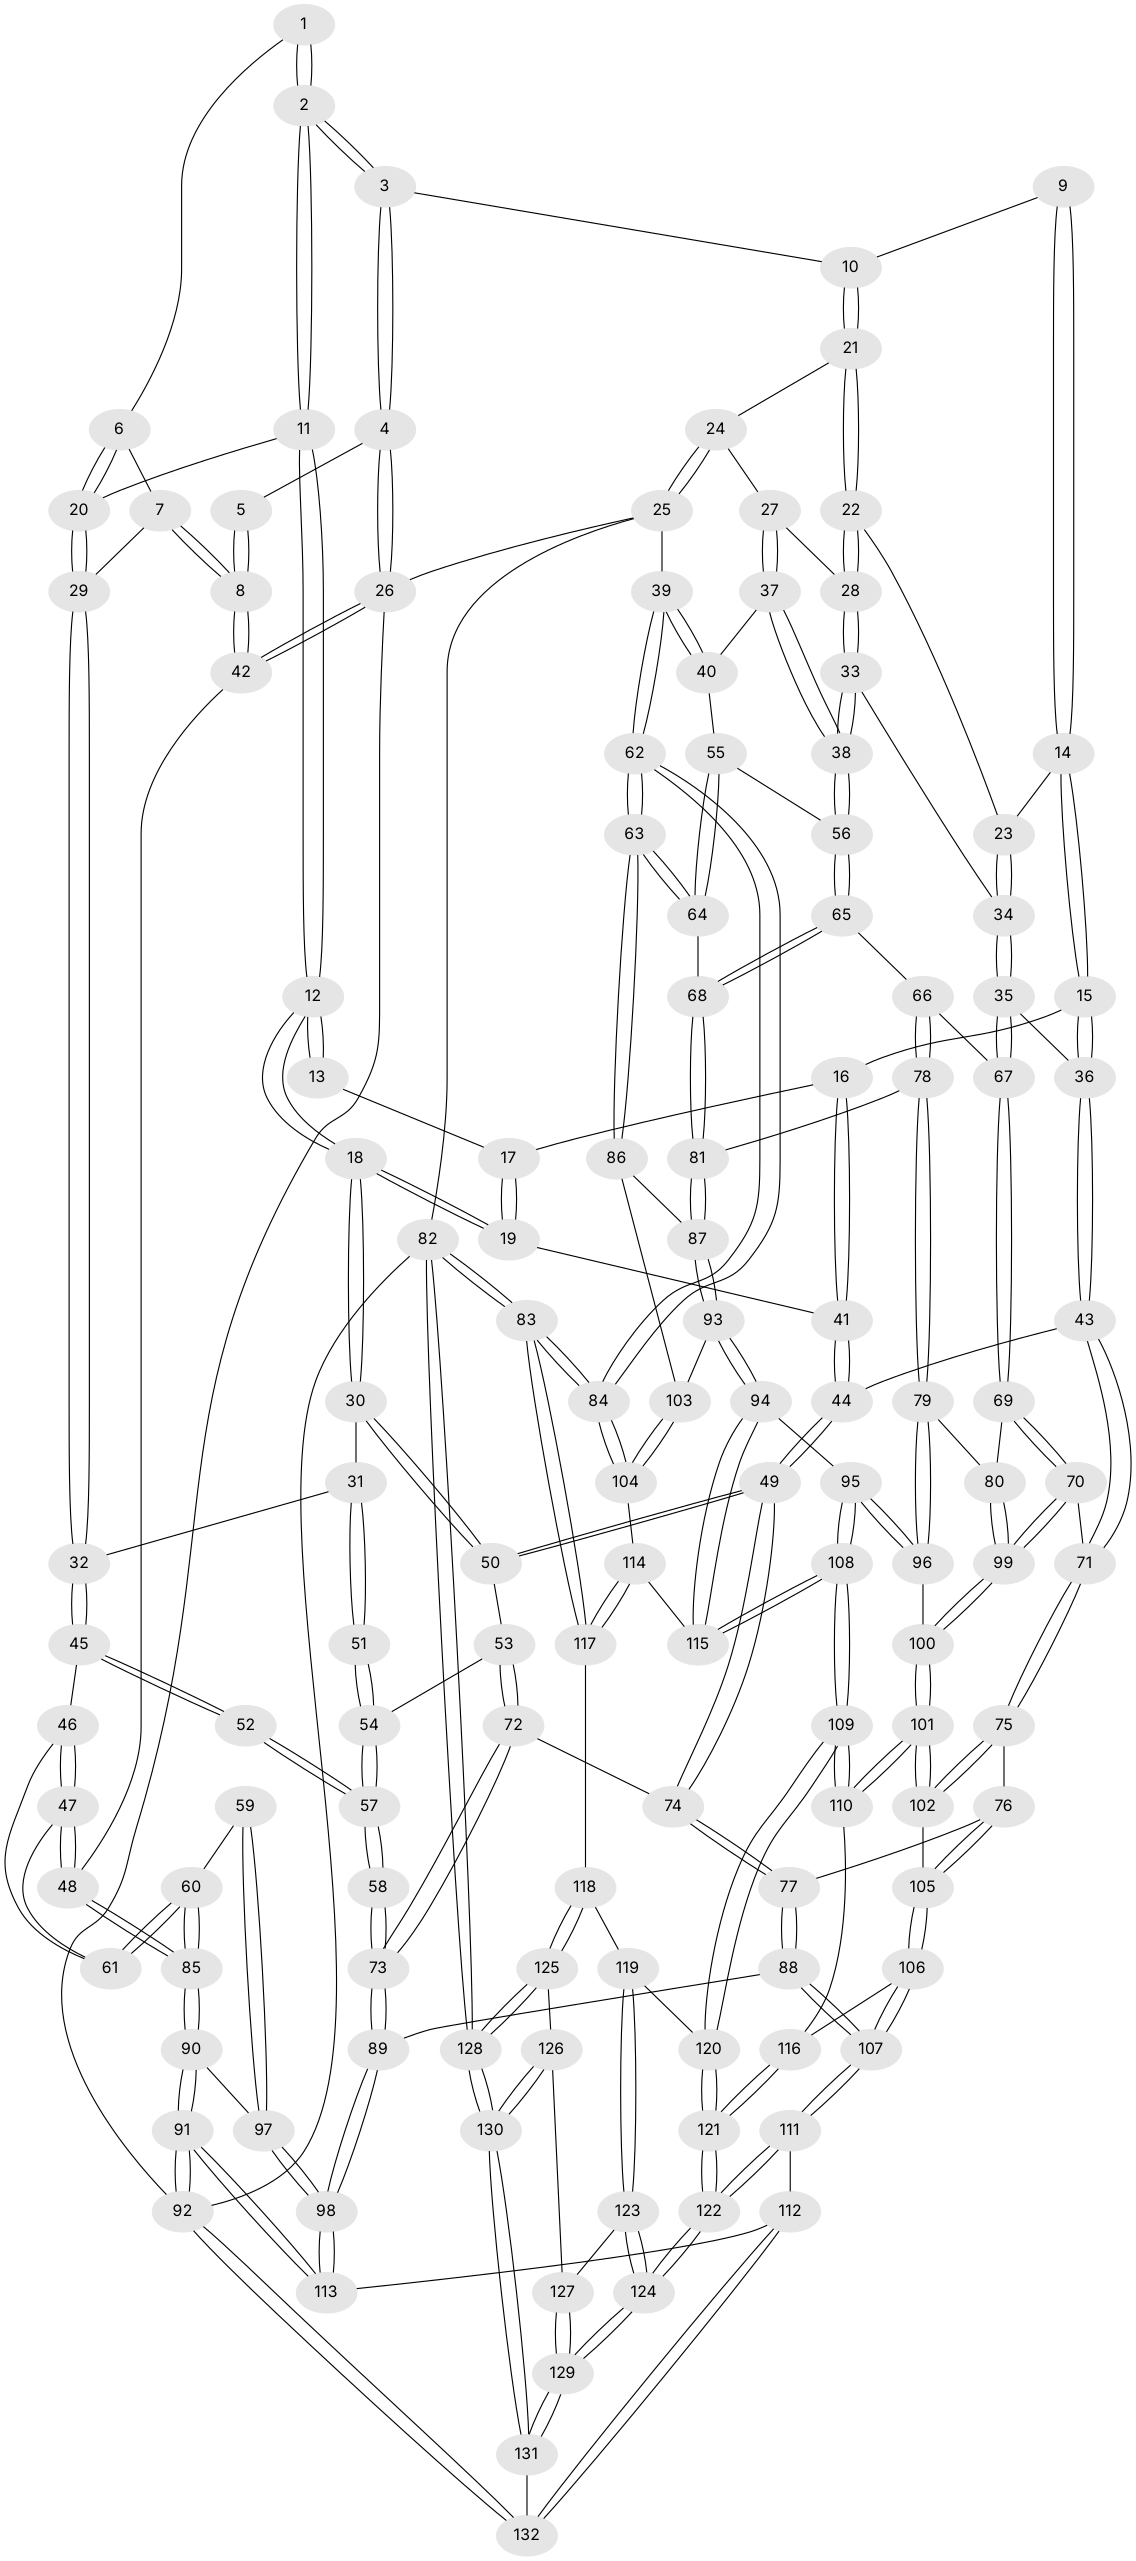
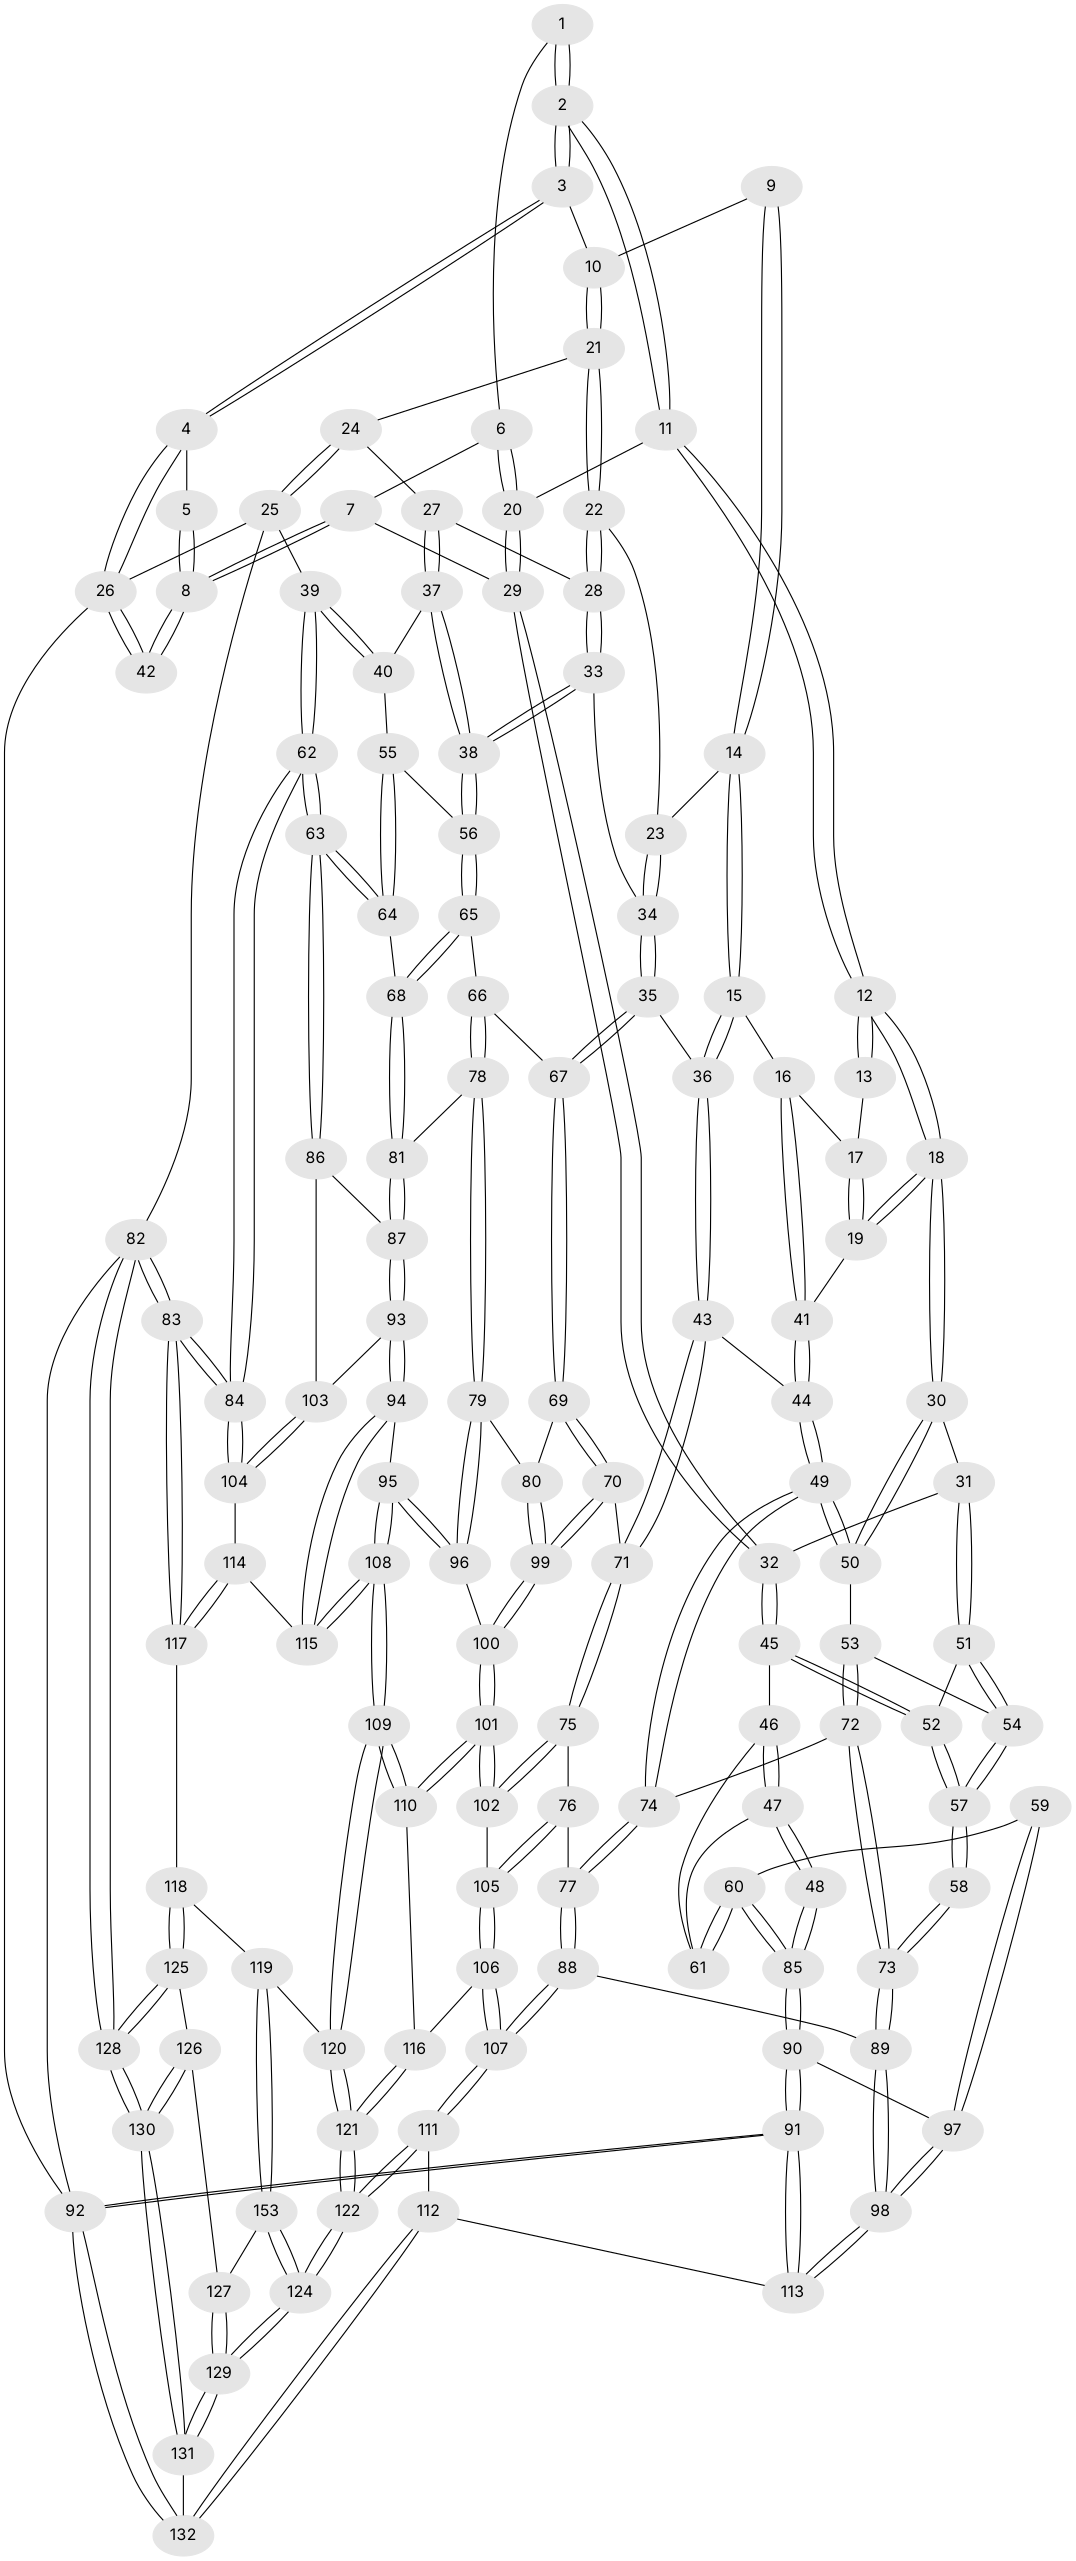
edge "42" -- "48": removed
edge "51" -- "52": added
node "123": label "123" -> "153"
